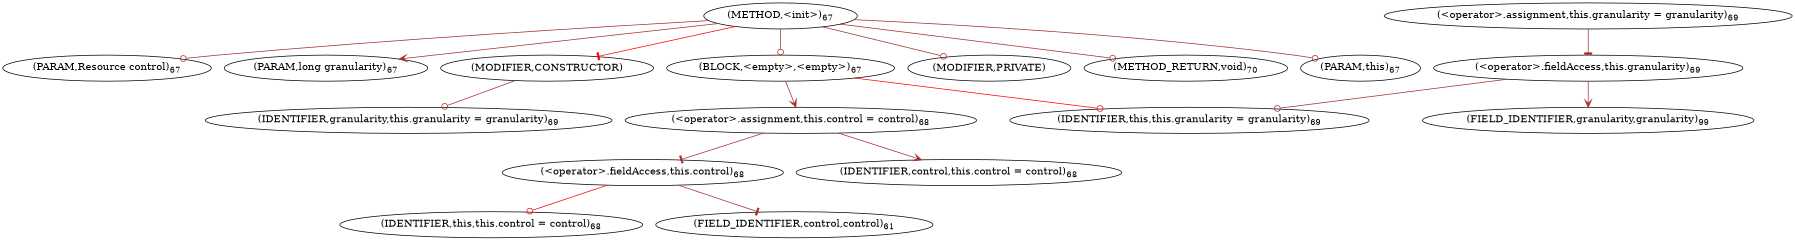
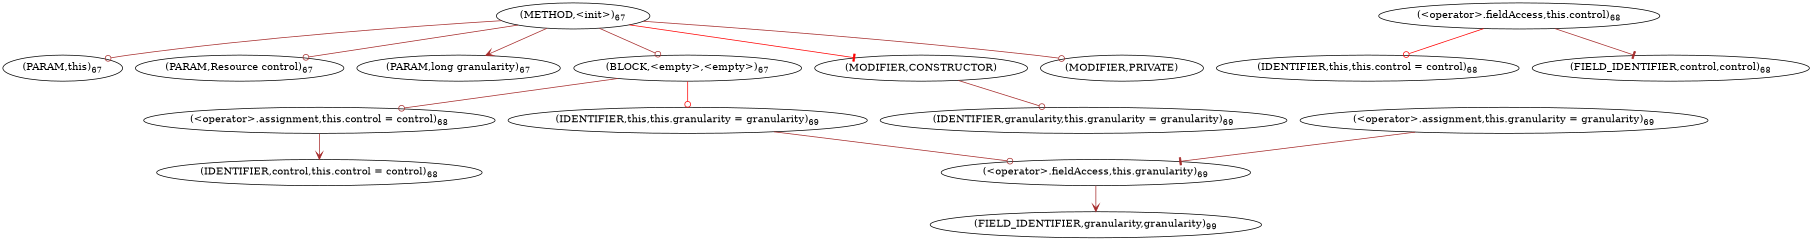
node "(METHOD_RETURN,void)": removed
edge "(BLOCK,<empty>,<empty>)" -> "(<operator>.assignment,this.control = control)": arrowhead vee -> odot
edge "(<operator>.fieldAccess,this.granularity)" -> "(IDENTIFIER,this,this.granularity = granularity)": reversed
edge "(<operator>.assignment,this.control = control)" -> "(<operator>.fieldAccess,this.control)": removed
node "(FIELD_IDENTIFIER,control,control)": text "61" -> "68"
